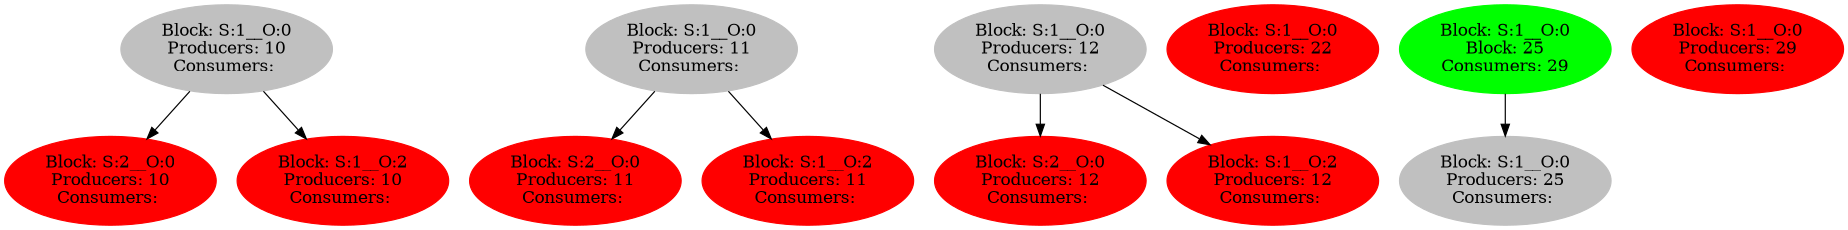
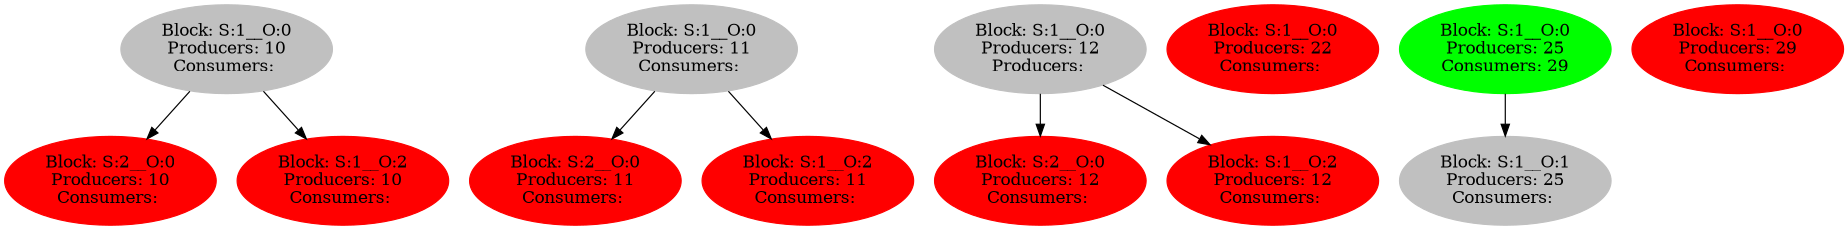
node "Block: S:1__O:0 Producers: 12 Consumers:": label "Block: S:1__O:0 Producers: 12 Consumers:" -> "Block: S:1__O:0 Producers: 12 Producers:"
node "Block: S:1__O:0 Block: 25 Consumers: 29": label "Block: S:1__O:0 Block: 25 Consumers: 29" -> "Block: S:1__O:0 Producers: 25 Consumers: 29"
node "Block: S:1__O:0 Producers: 25 Consumers:": label "Block: S:1__O:0 Producers: 25 Consumers:" -> "Block: S:1__O:1 Producers: 25 Consumers:"
